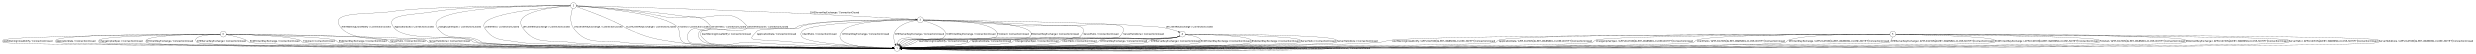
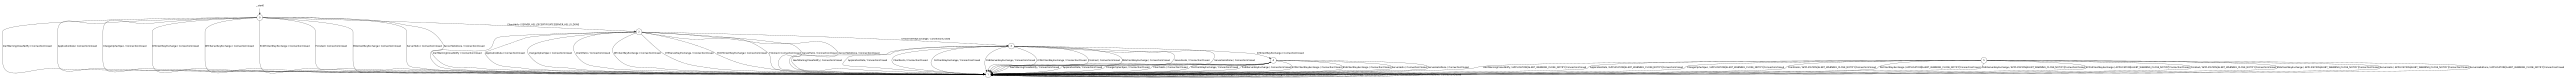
node "__start0": added
edge "0" -> "2": added, label "ClientHello / SERVER_HELLO|CERTIFICATE|SERVER_HELLO_DONE"
